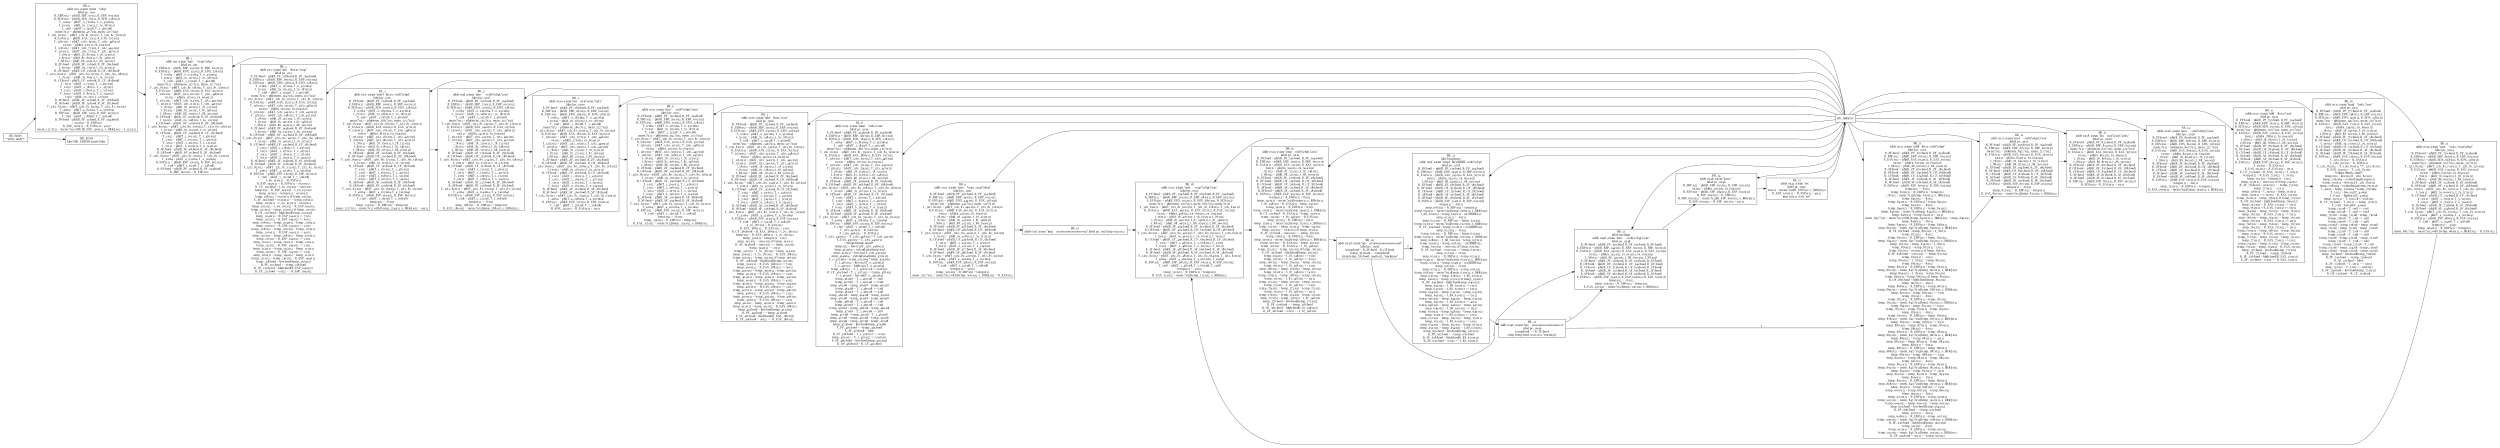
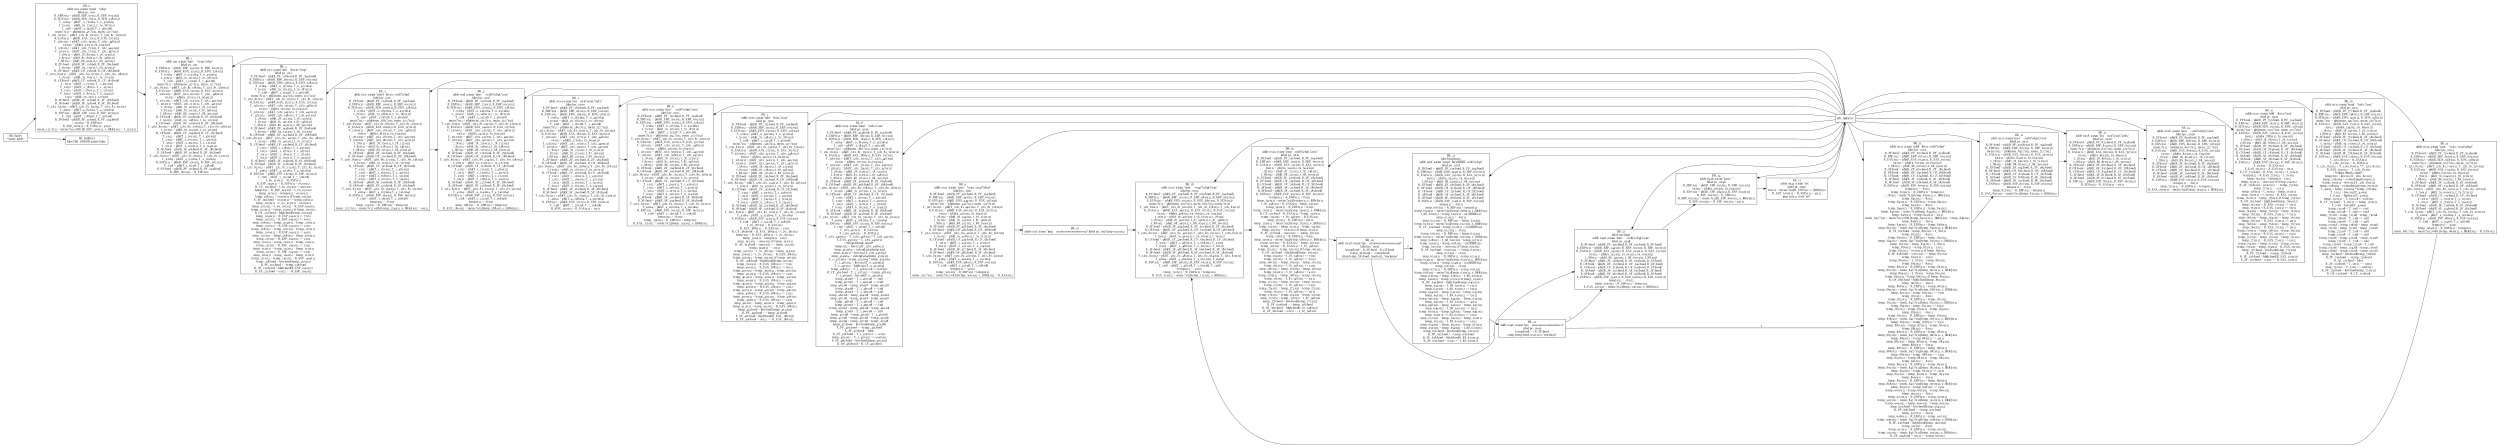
node "BB_Entry /*entry node*/": label "BB_Entry /*entry node*/" -> "BB_Entry /*entry add*/"
node "BB_Error label BB_ERROR assert false": label "BB_Error label BB_ERROR assert false" -> "BB_Indirect label BB_ERROR assert false"
